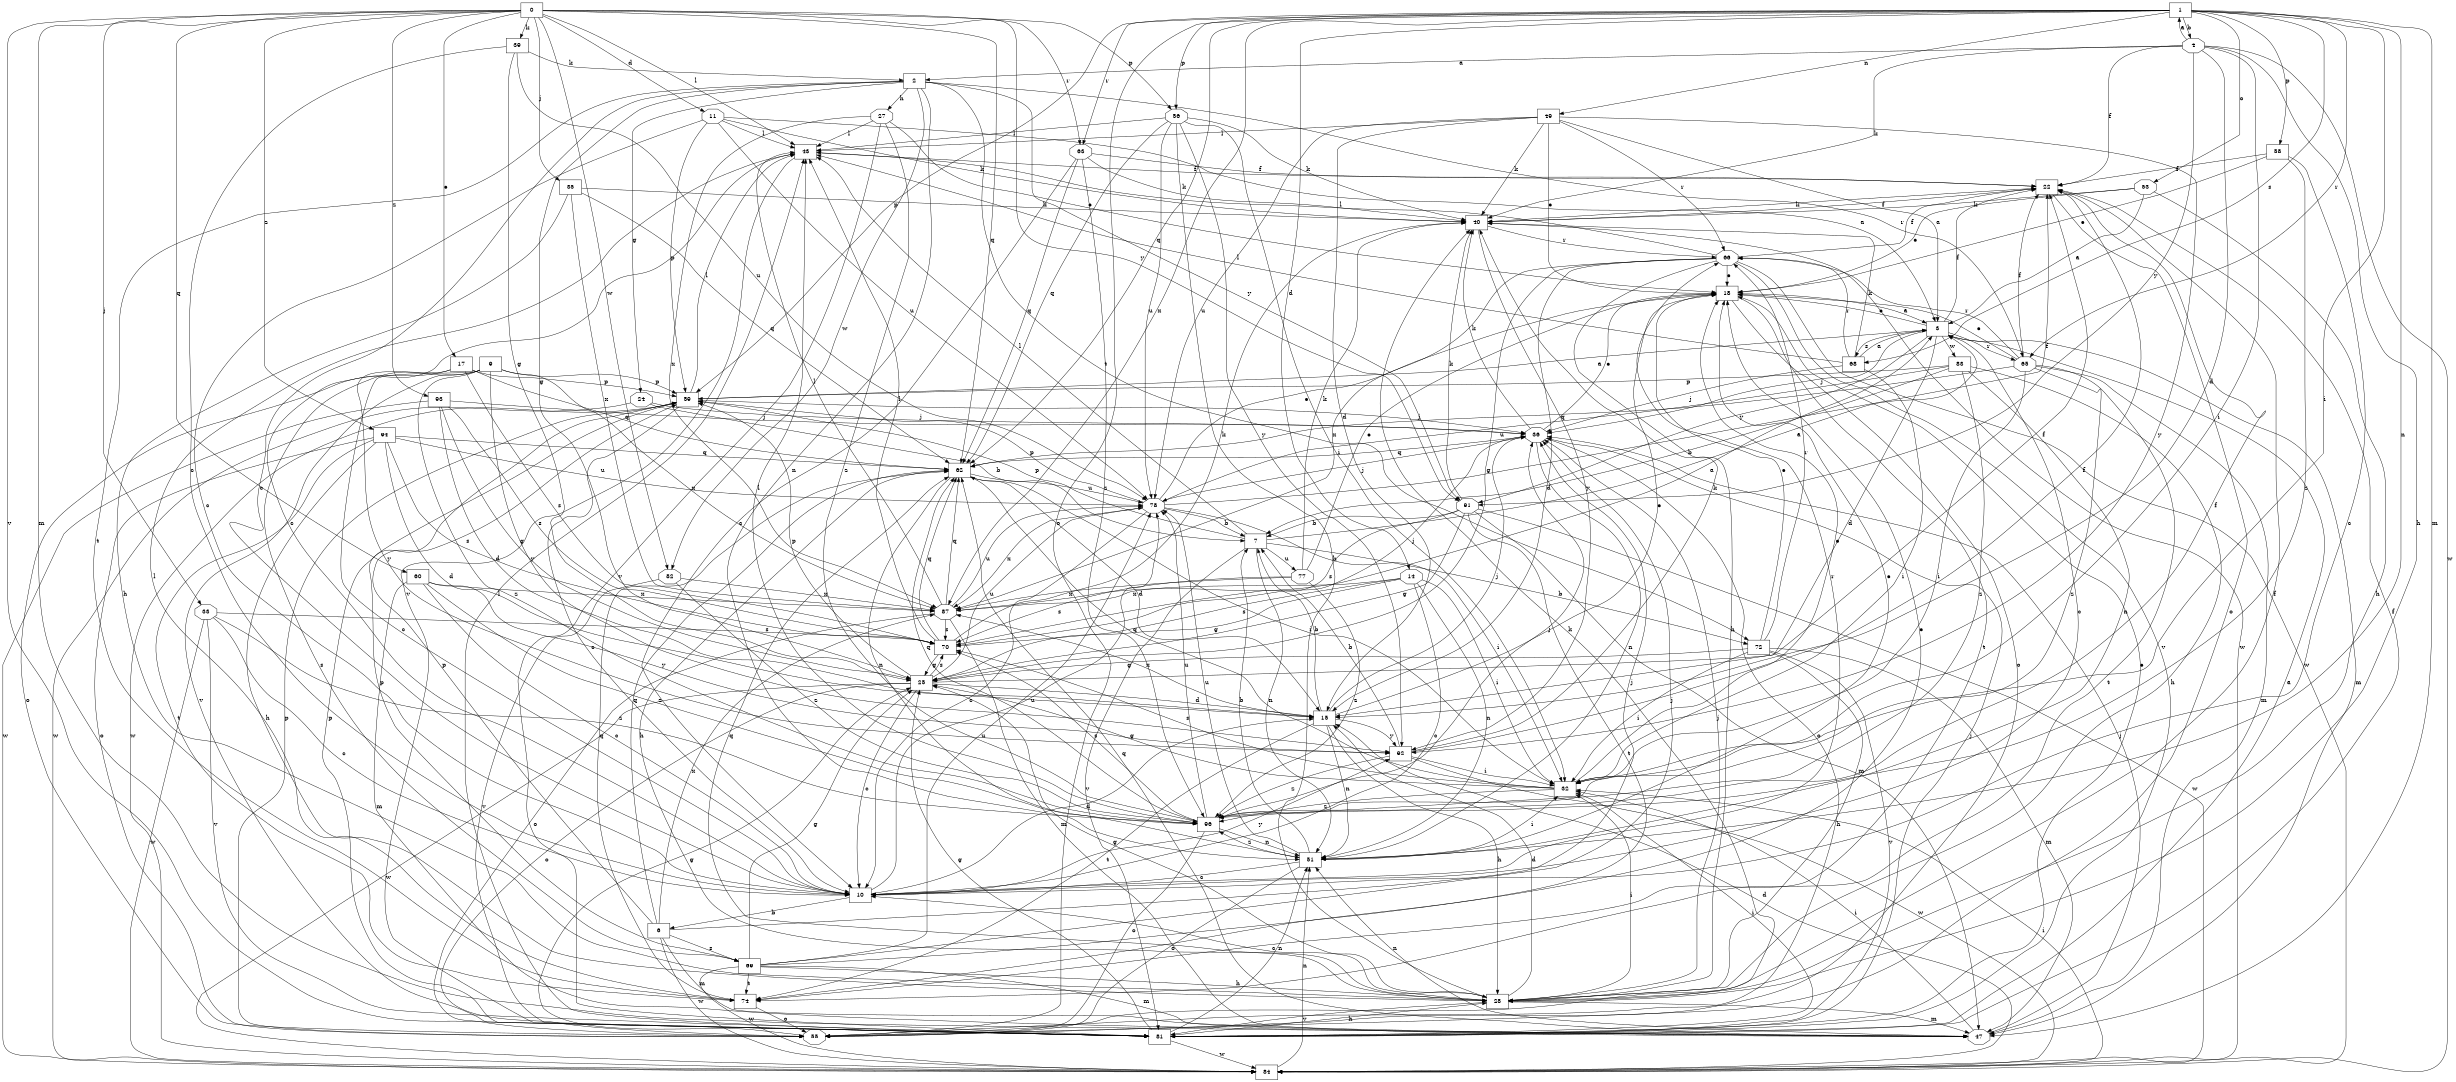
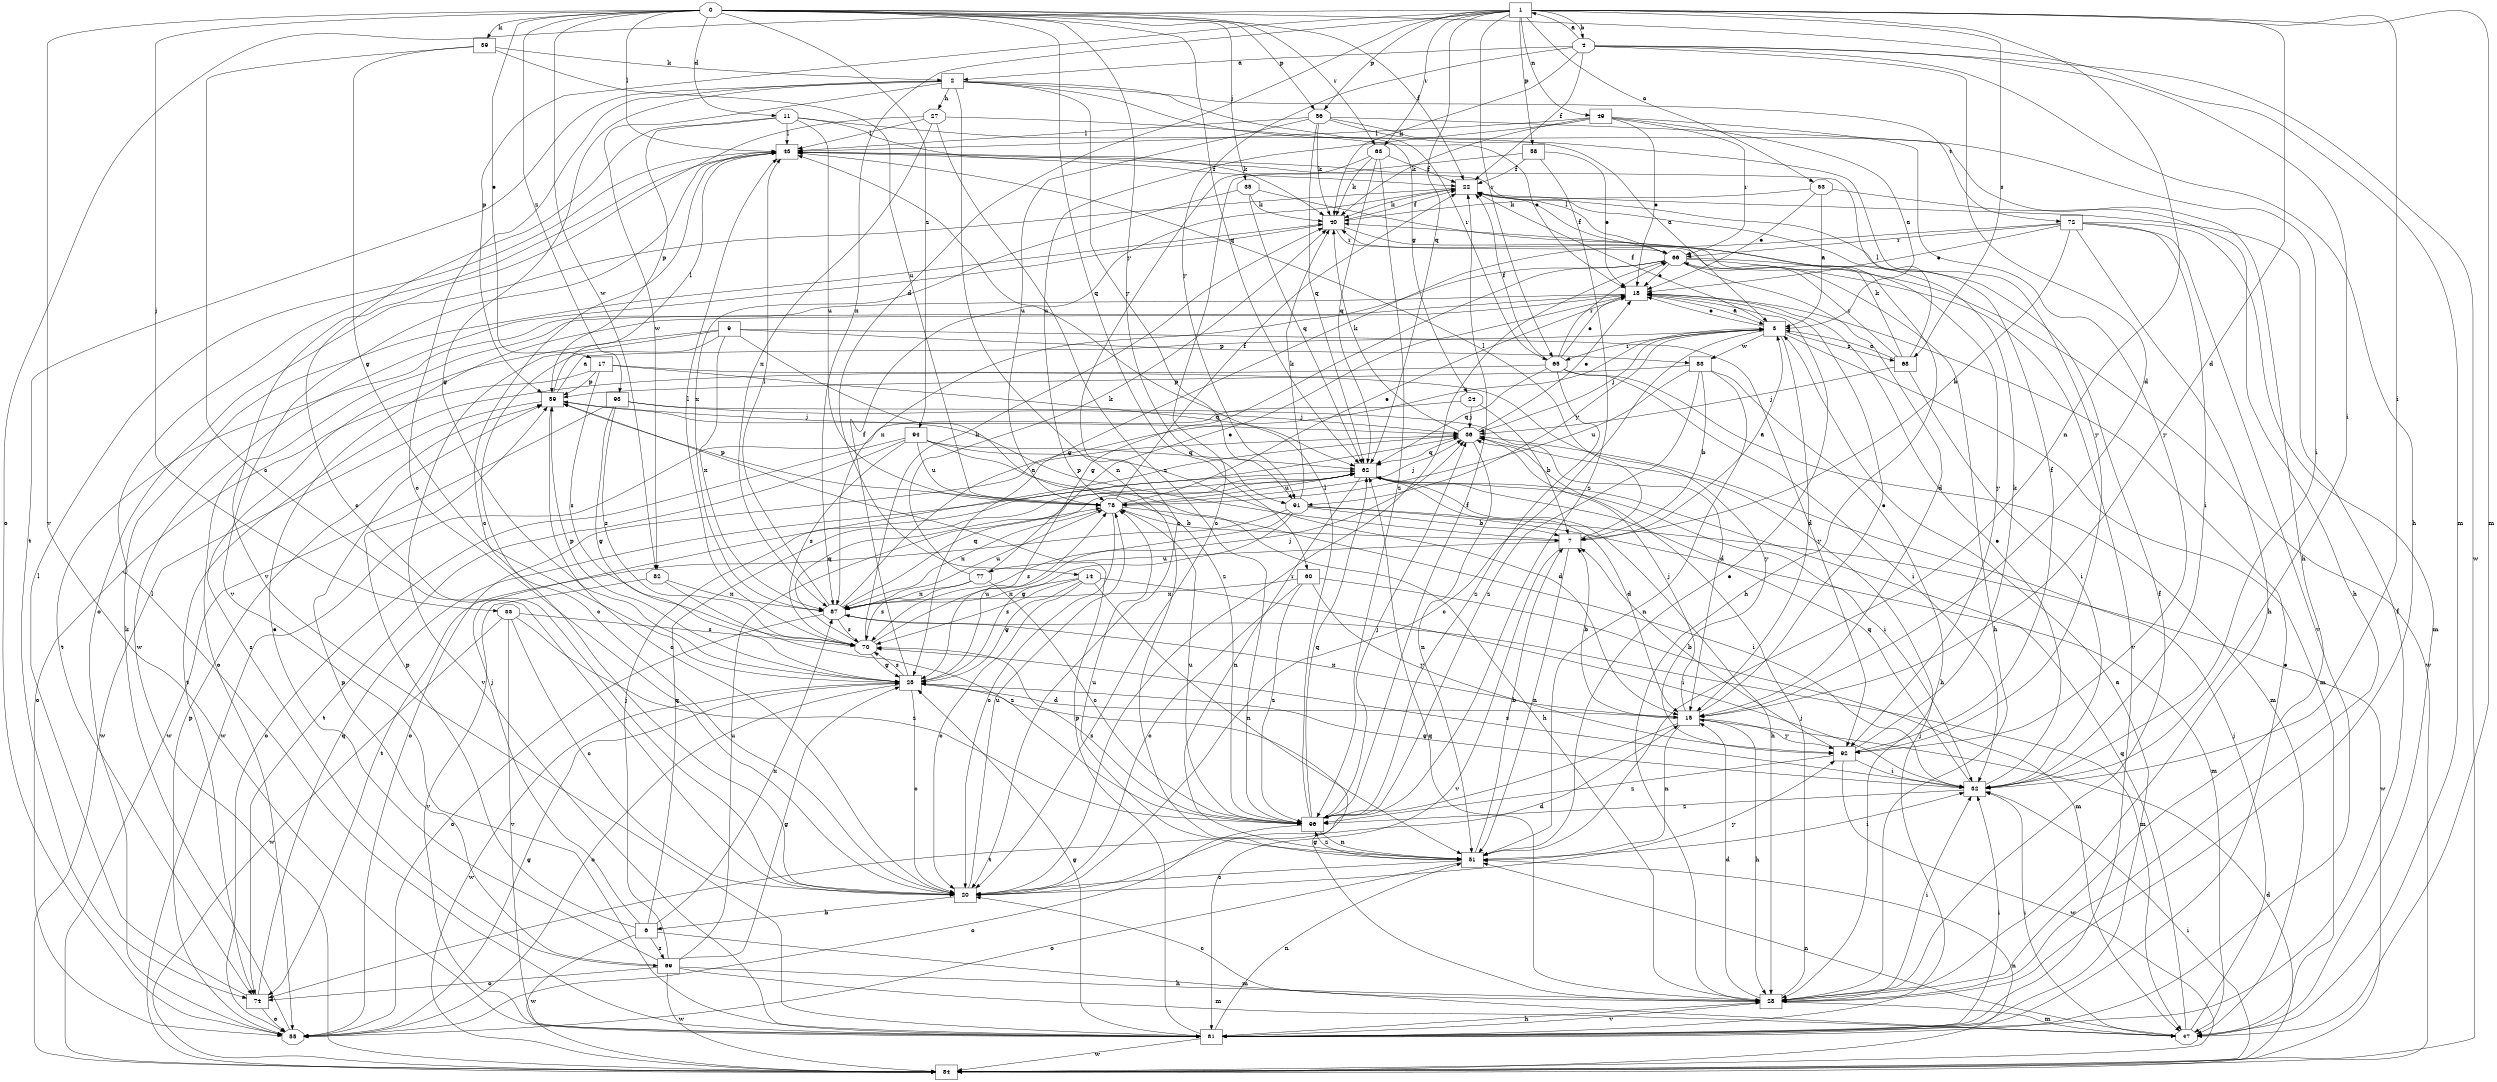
node "0": shape box -> octagon
edge "0" -> "22": added, label "f"
node "35": shape box -> octagon
edge "49" -> "15": now "1" -> "15"
edge "9" -> "59": now "9" -> "83"
edge "7" -> "72": reversed
node "70": shape box -> octagon
edge "77" -> "96": label "z" -> "c"
node "10": label "10" -> "20"
edge "69" -> "74": label "t" -> "o"
